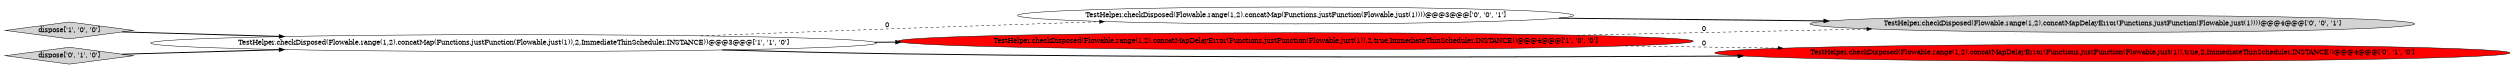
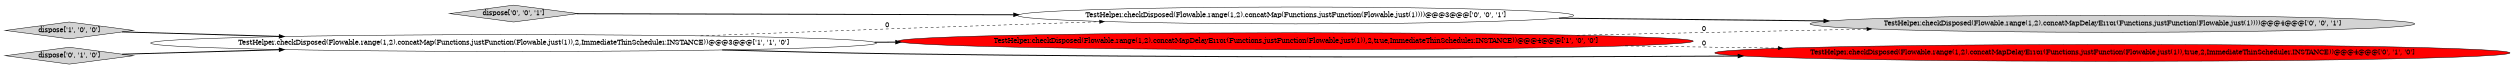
node "dispose['0', '0', '1']": added
